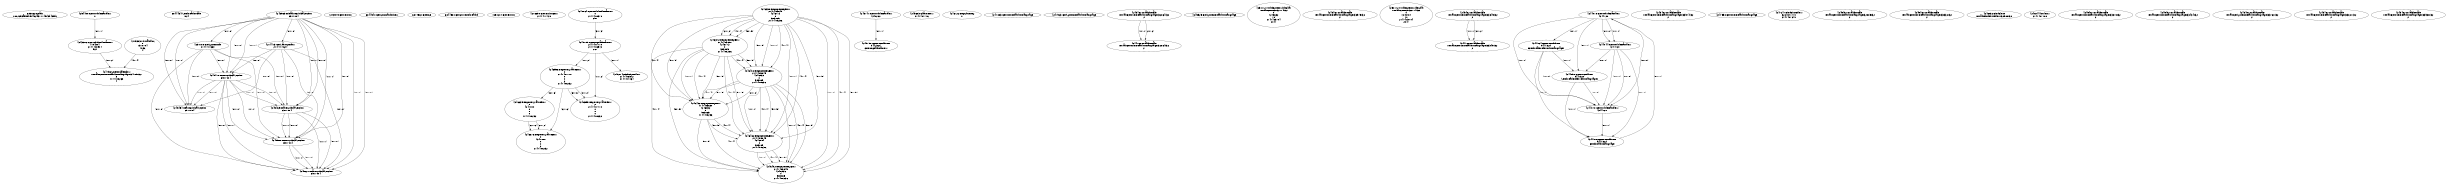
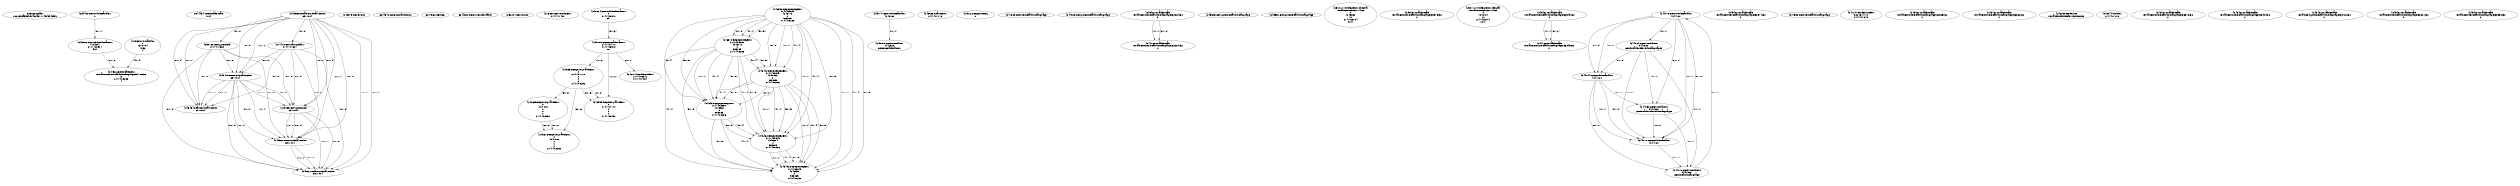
node "4245552.GetSystemDefaultUILanguage": added
edge "4244024.GetProcAddress 9441320 GetThreadPreferredUILanguages" -> "4244044.GetModuleHandleW 4244120": added, label "(1-->0)"
node "4245469.LeaveCriticalSection 6917004": label "4245469.LeaveCriticalSection 6917004" -> "4245469.GetSystemInfo 6917004"
